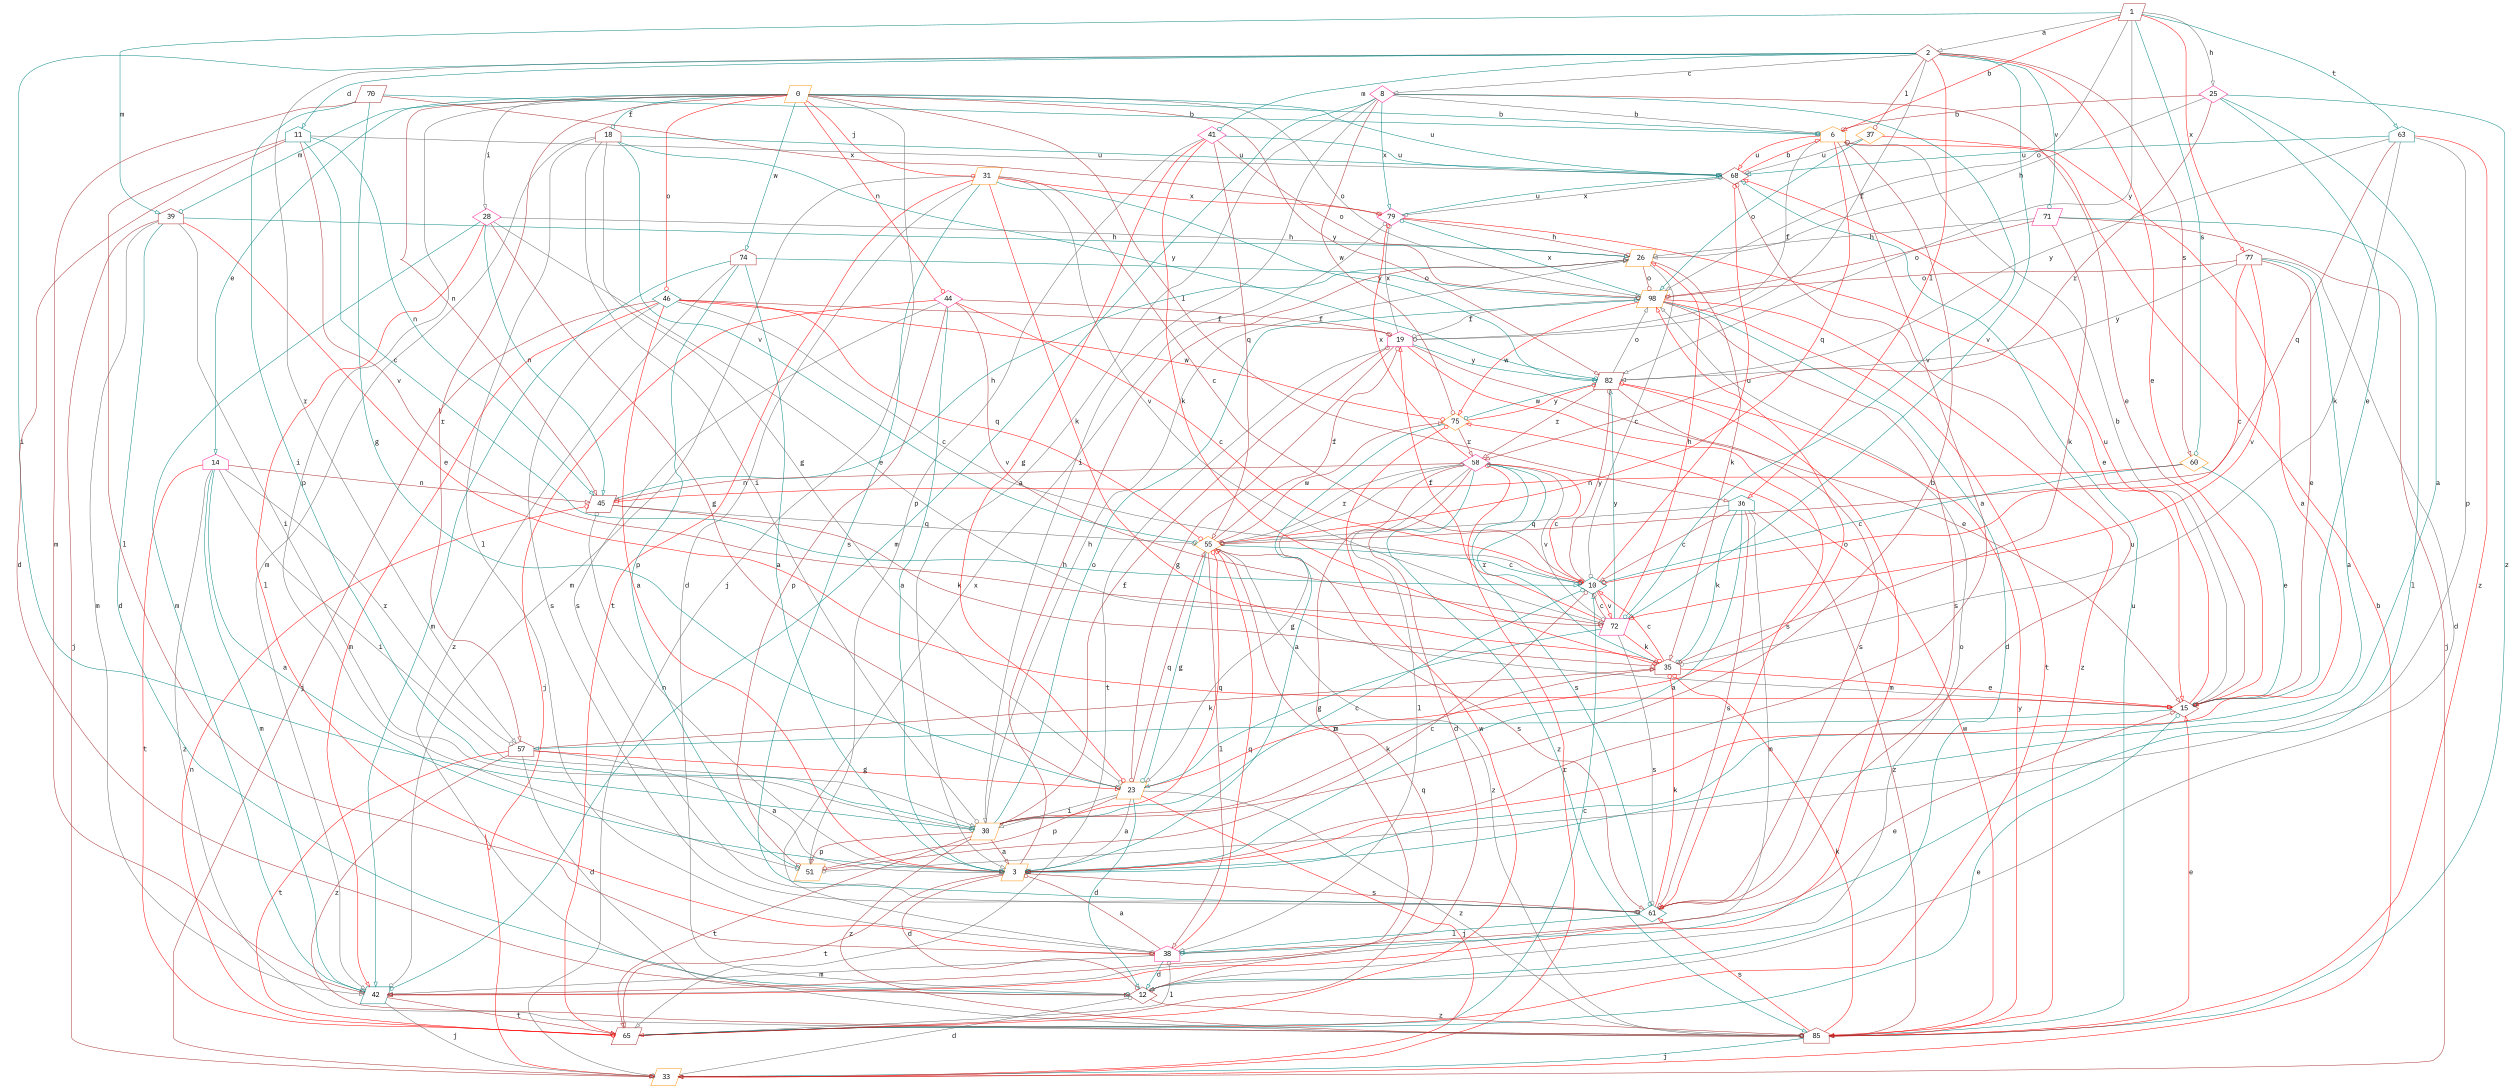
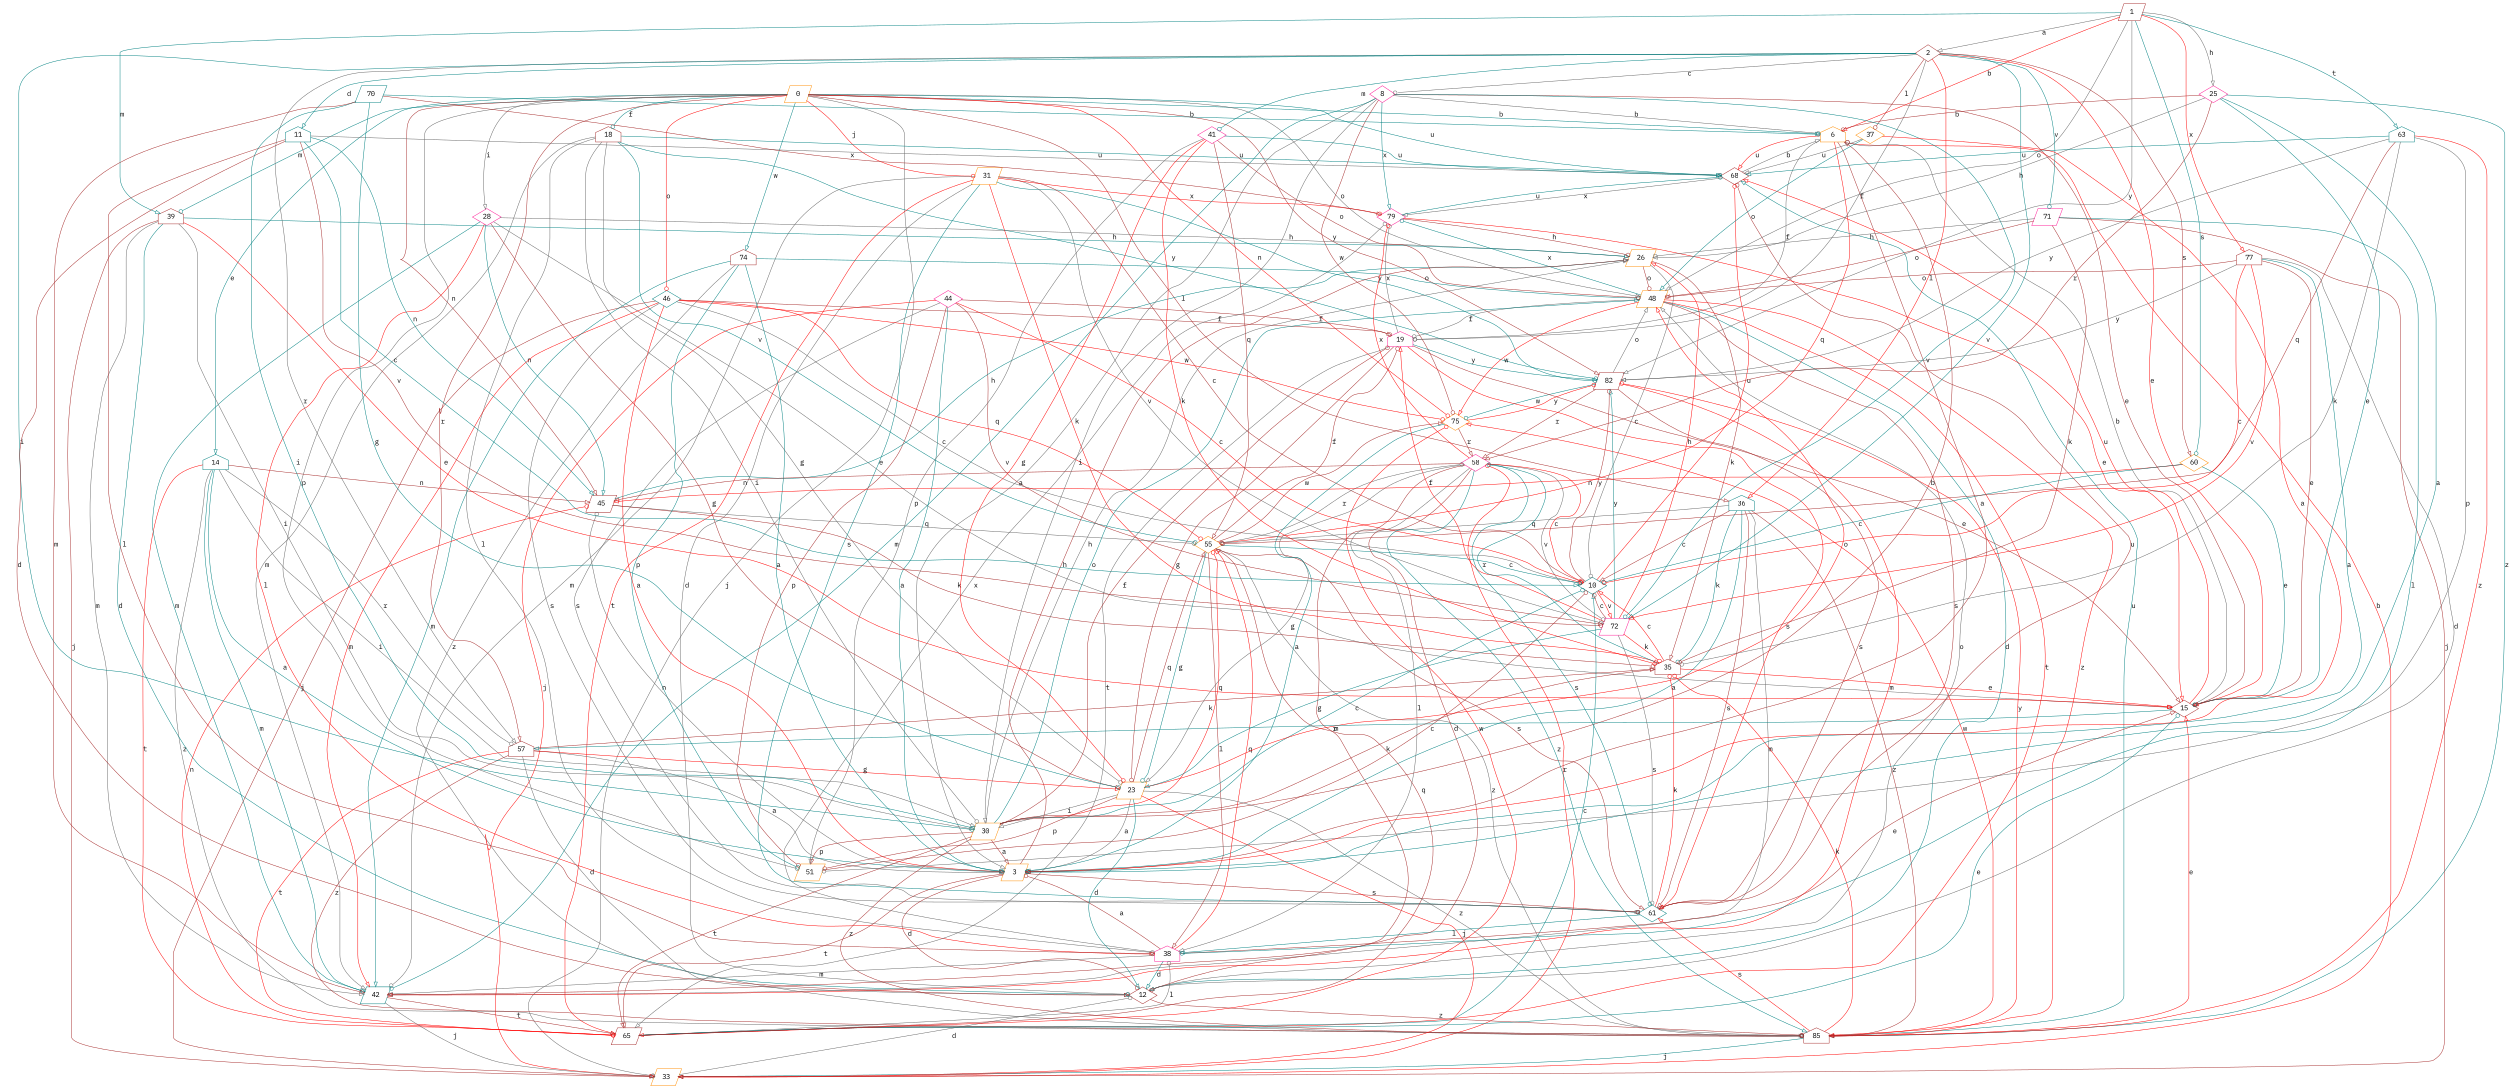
edge "2" -> "8": arrowhead onormal -> odot
node "70": color brown -> teal
edge "68" -> "6": color red -> gray40
edge "0" -> "44": now "0" -> "75"
node "98": label "98" -> "48"
node "14": color deeppink -> teal
